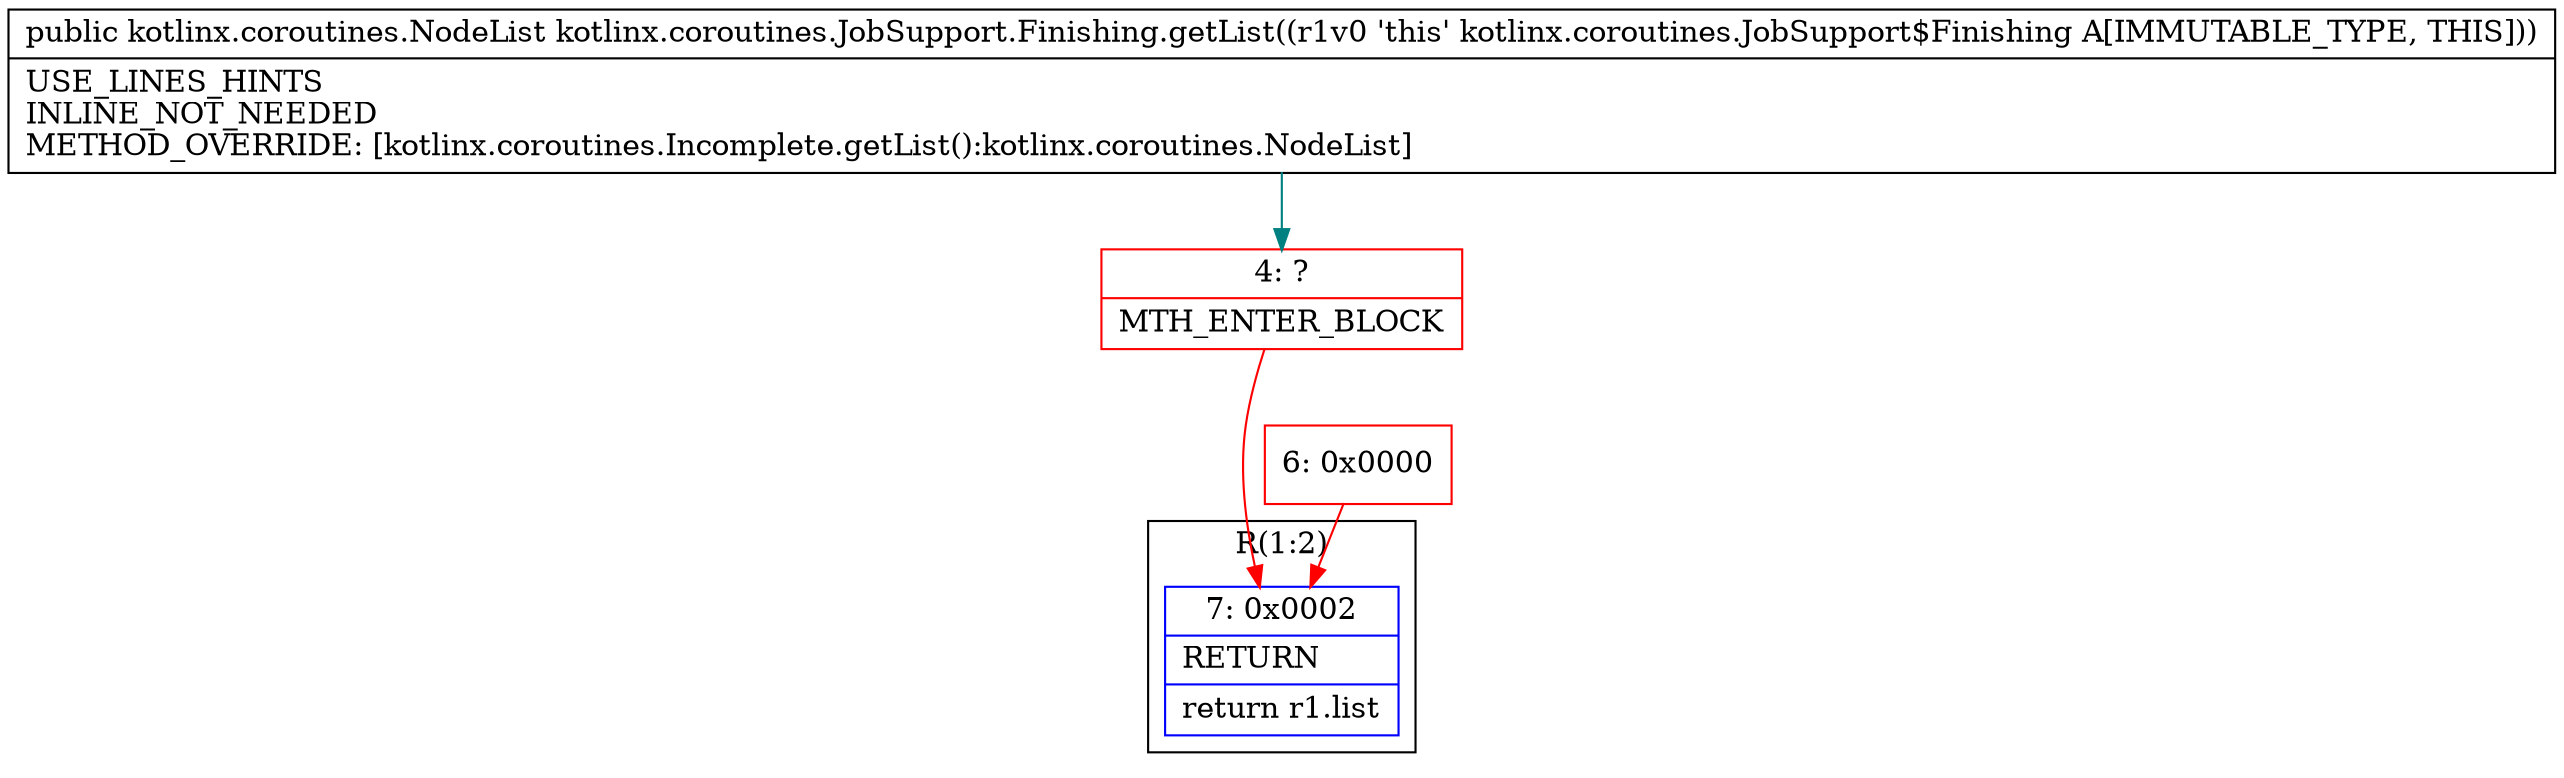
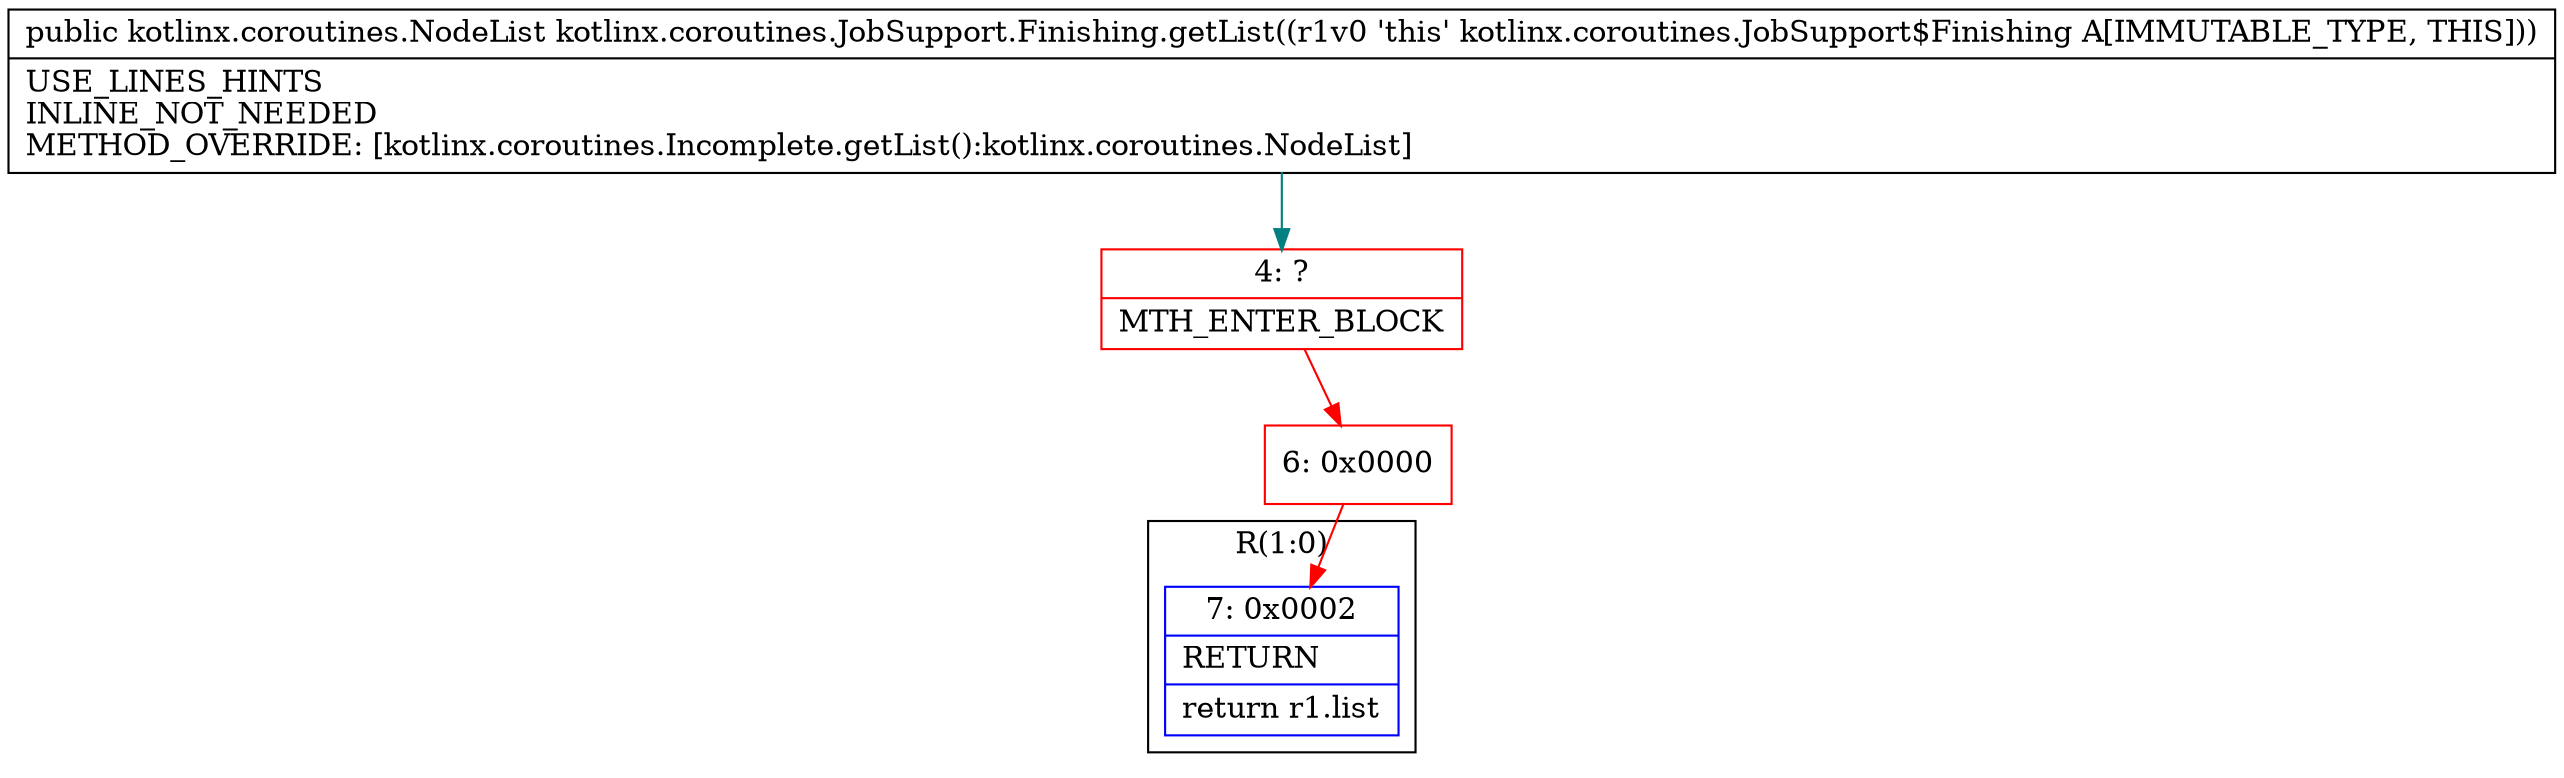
edge "4: ?" -> "7: 0x0002": now "4: ?" -> "6: 0x0000"
cluster "R(1:2)": label "R(1:2)" -> "R(1:0)"
